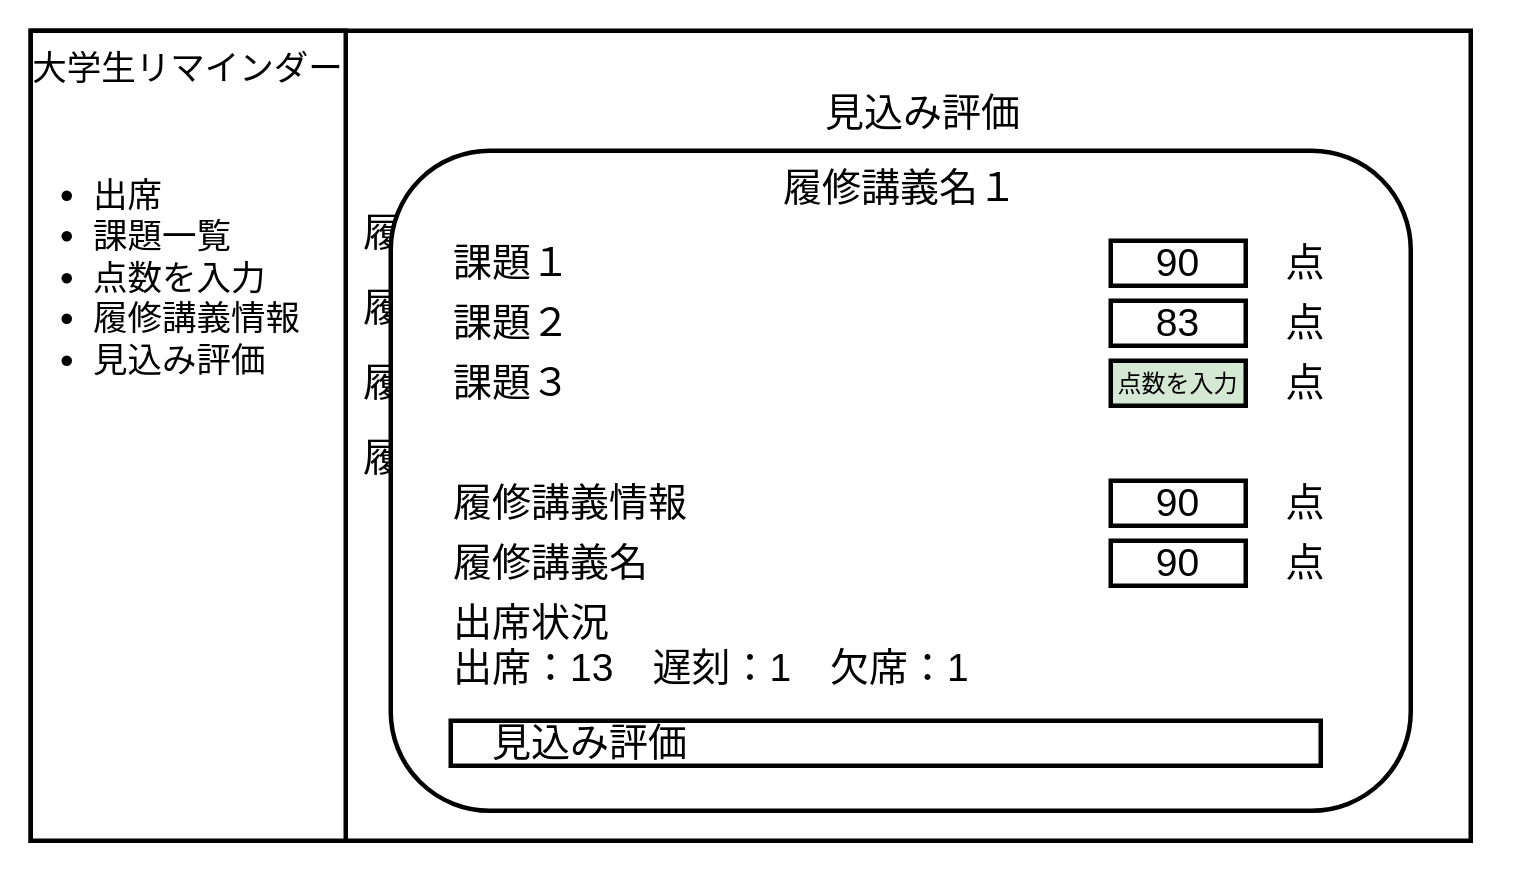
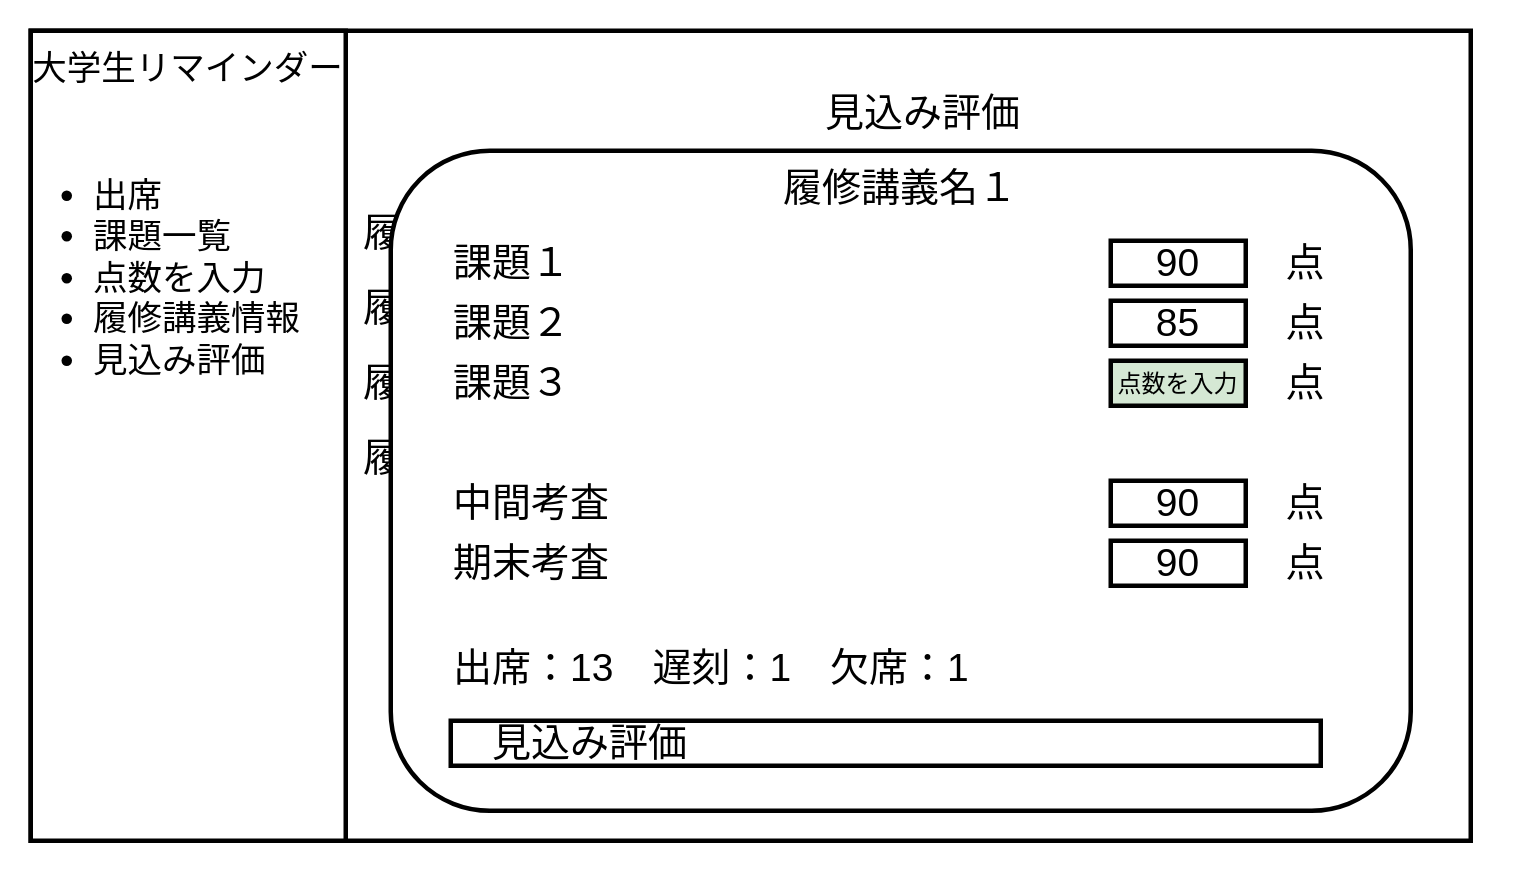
node "83": label "83" -> "85"
node "履修講義情報": label "履修講義情報" -> "中間考査"
node "履修講義名": label "履修講義名" -> "期末考査"
node "出席状況": removed
